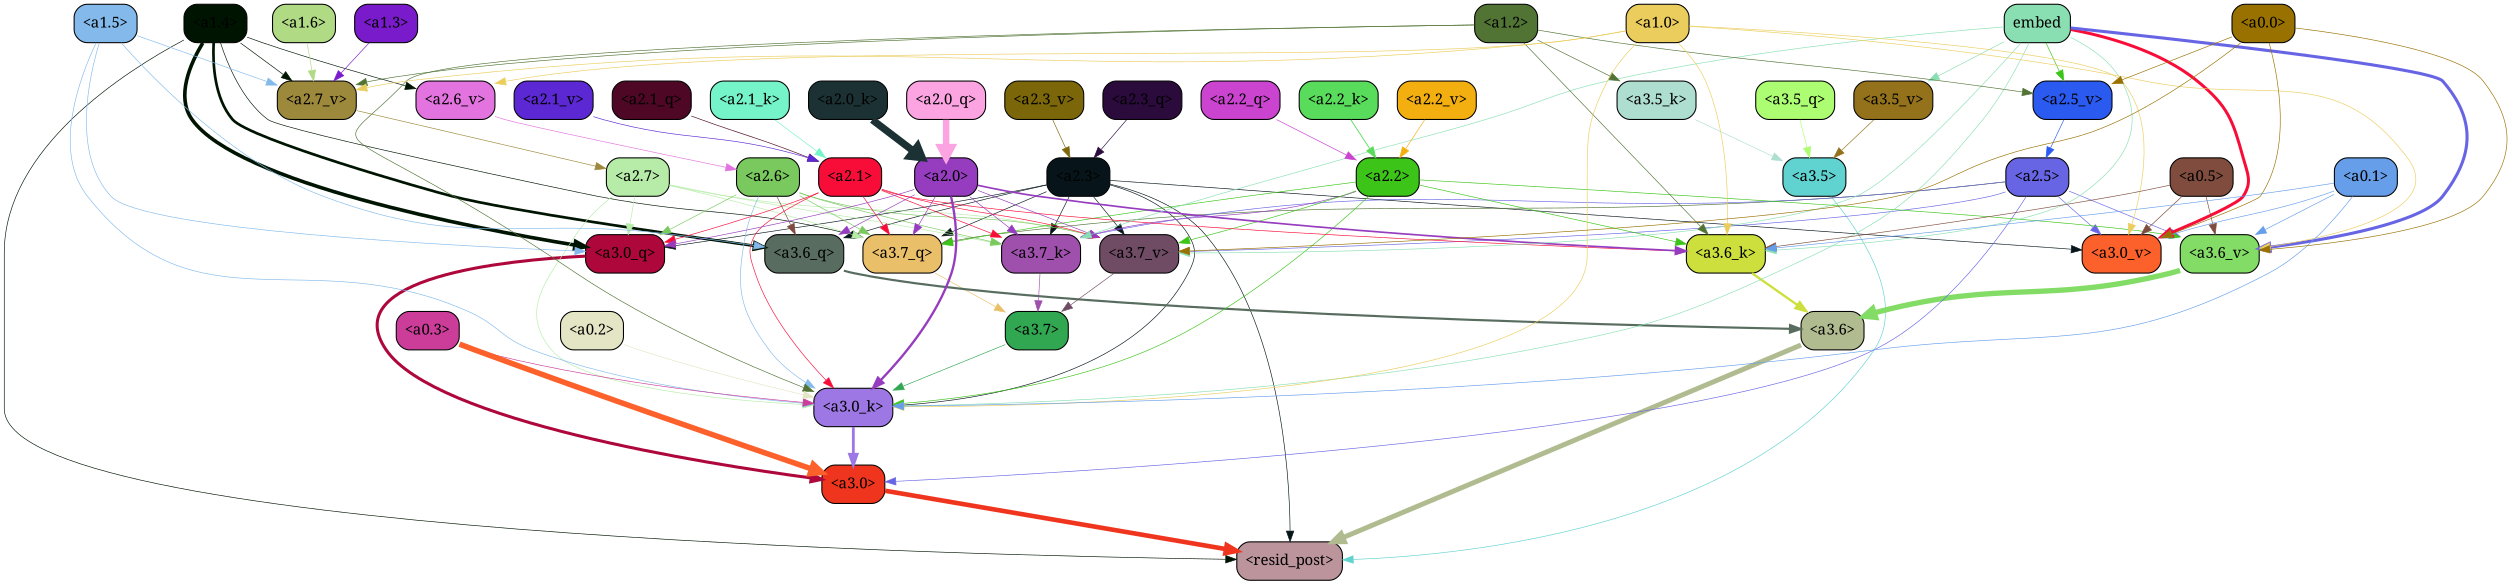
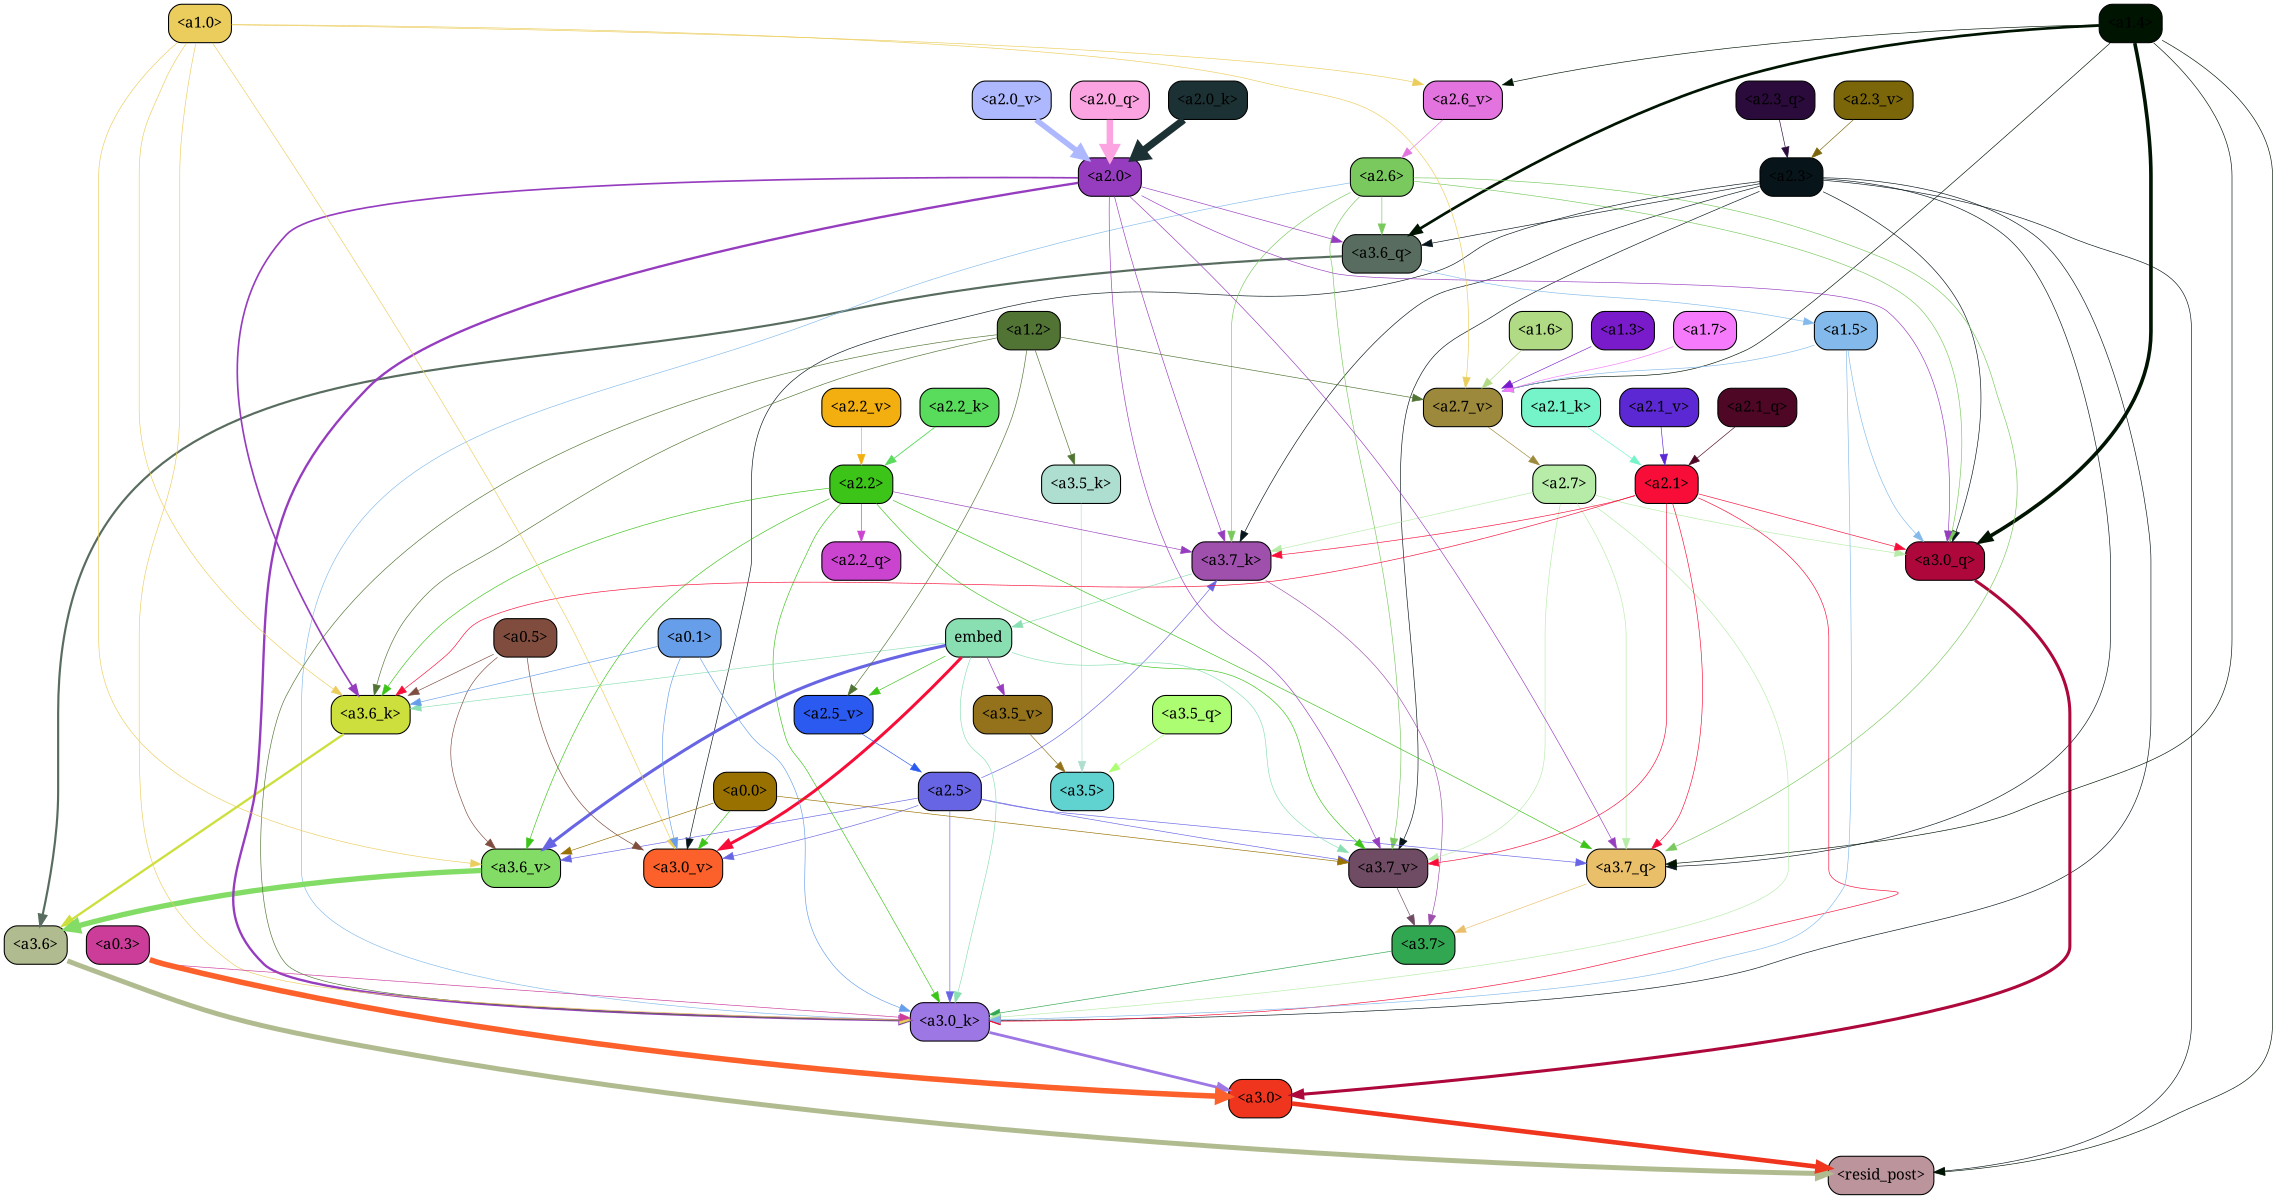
edge "<a0.0>" -> "<a2.5_v>": removed
edge "embed" -> "<a3.5_v>": color #89dfb2 -> #963cbf
node "<a2.0_v>": added
edge "embed" -> "<a3.7_k>": reversed
edge "<a2.2_q>" -> "<a2.2>": reversed
edge "<a0.0>" -> "<a3.0_v>": color #987100 -> #3cc419
edge "<a2.5>" -> "<a3.7_q>": color #517334 -> #6865e5
edge "<a2.6>" -> "<a3.6_q>": color #7f4c3e -> #79c95e
edge "<a0.1>" -> "<a3.6_v>": removed
edge "<a1.5>" -> "<a3.6_q>": reversed
node "<a0.2>": removed
node "<a1.7>": added
edge "<a2.5>" -> "<a3.0>": now "<a2.5>" -> "<a3.0_k>"
edge "<a3.5>" -> "<resid_post>": removed
